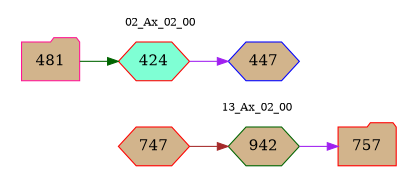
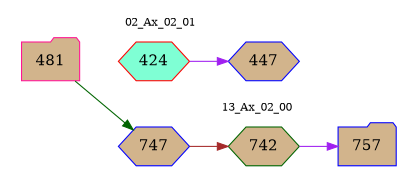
cluster "02_Ax_02_00": label "02_Ax_02_00" -> "02_Ax_02_01"
edge "481" -> "424": now "481" -> "747"
node "747": color red -> blue
node "942": label "942" -> "742"
node "757": color red -> blue
